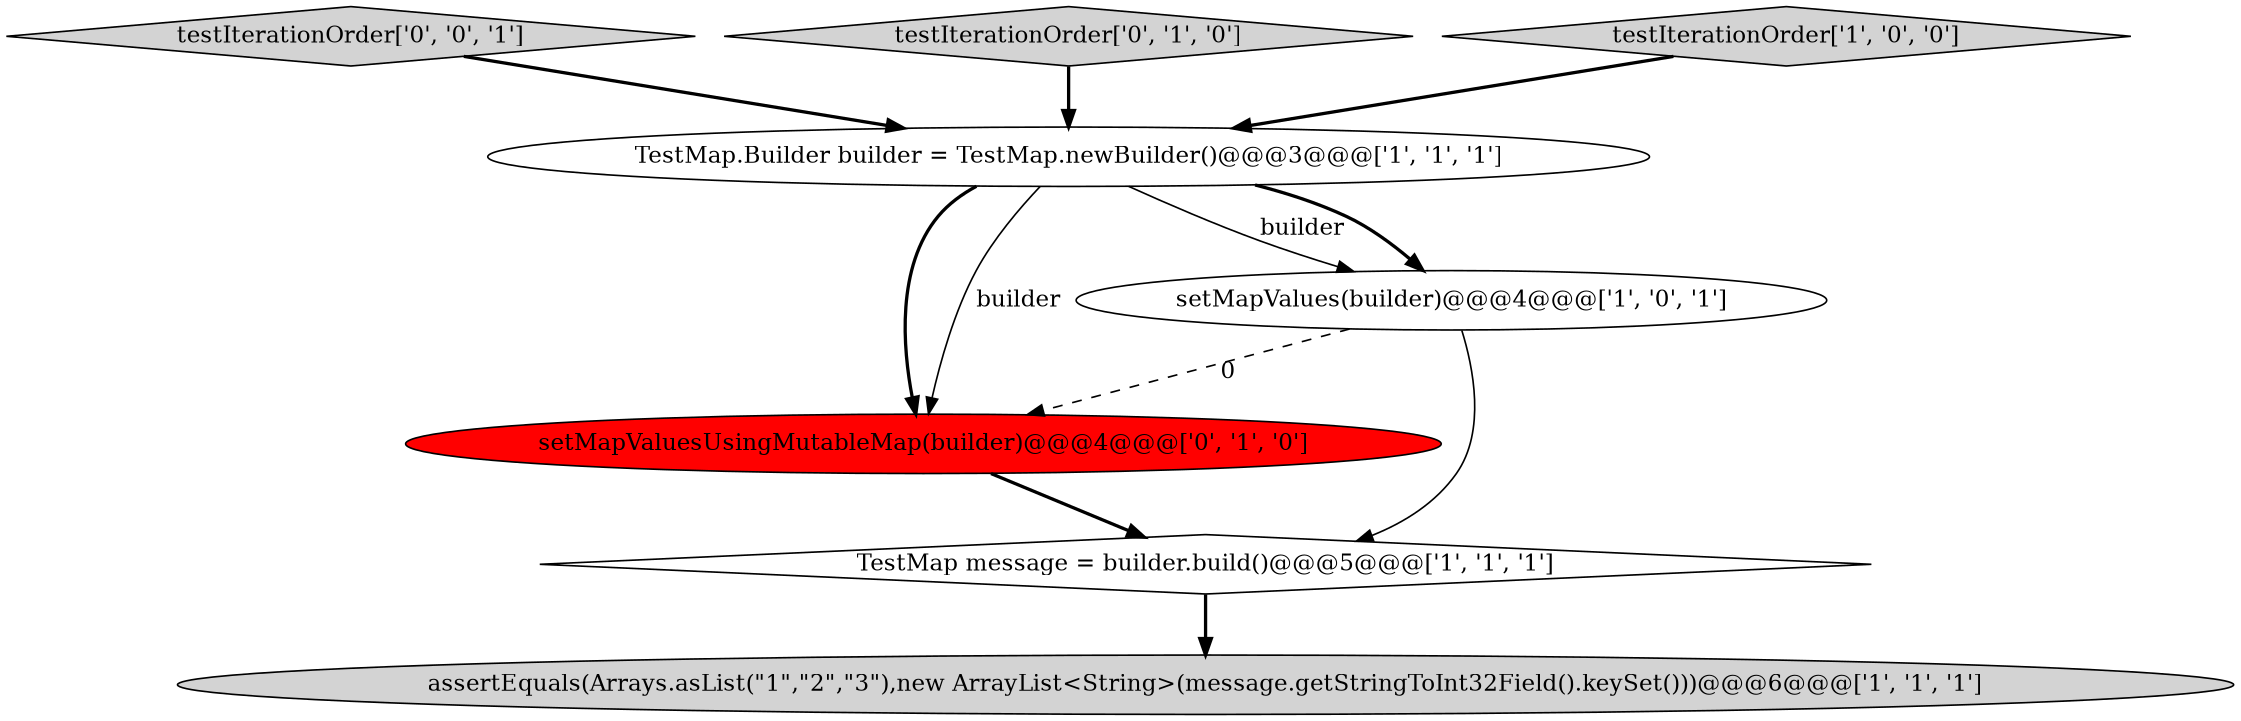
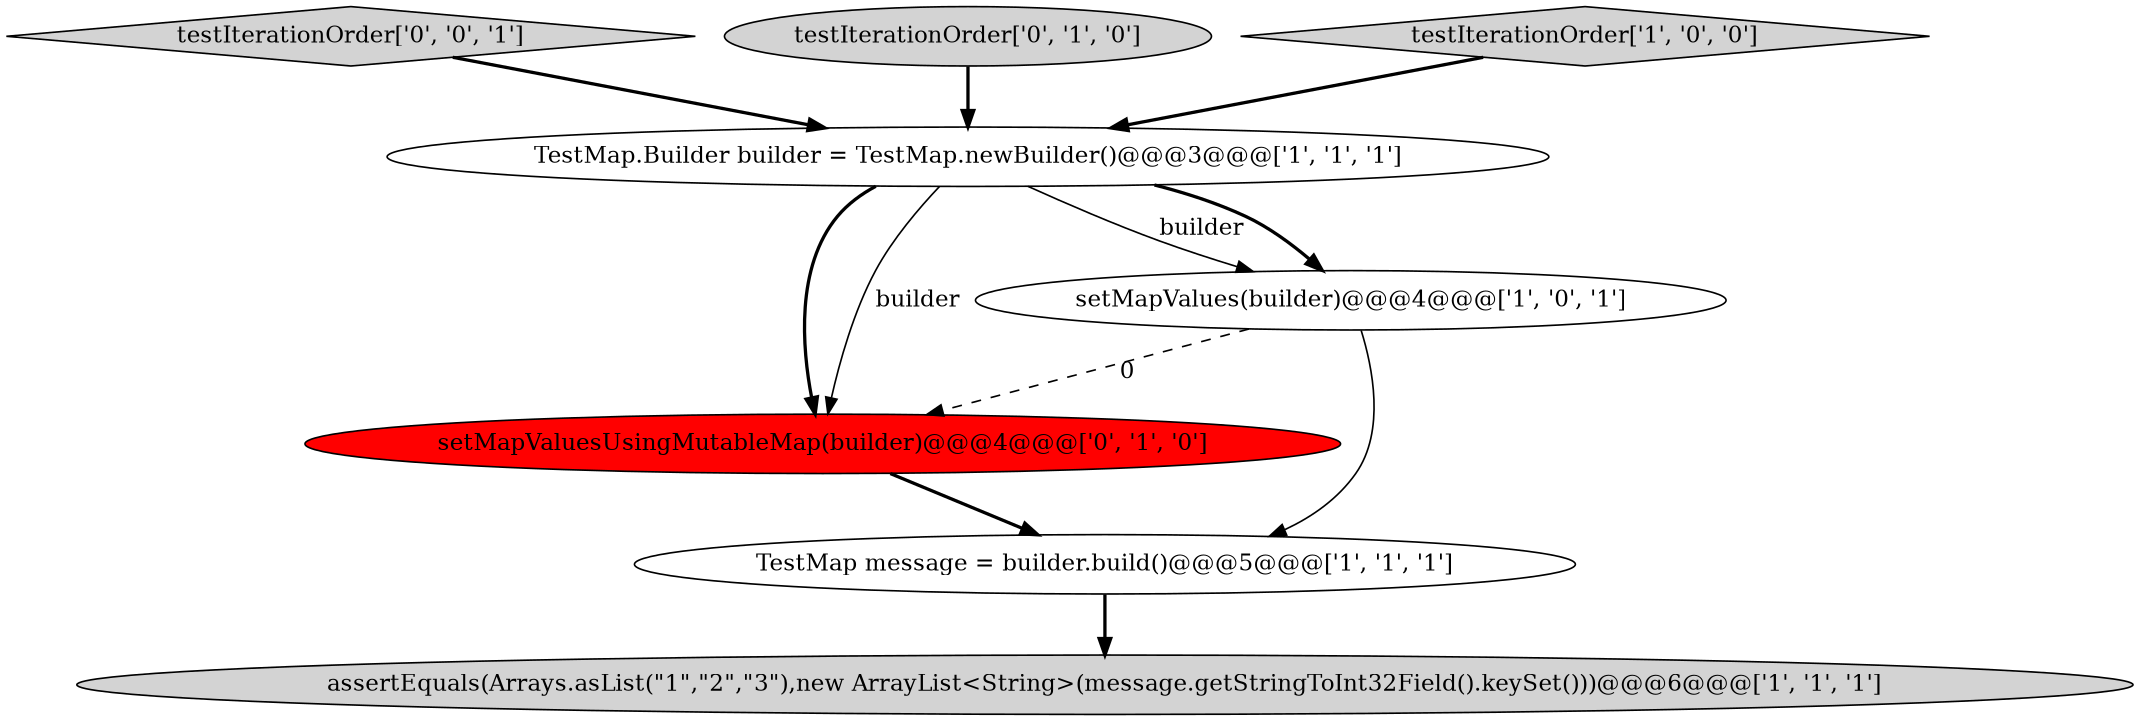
node "testIterationOrder['0', '1', '0']": shape diamond -> ellipse
node "TestMap message = builder.build()@@@5@@@['1', '1', '1']": shape diamond -> ellipse
